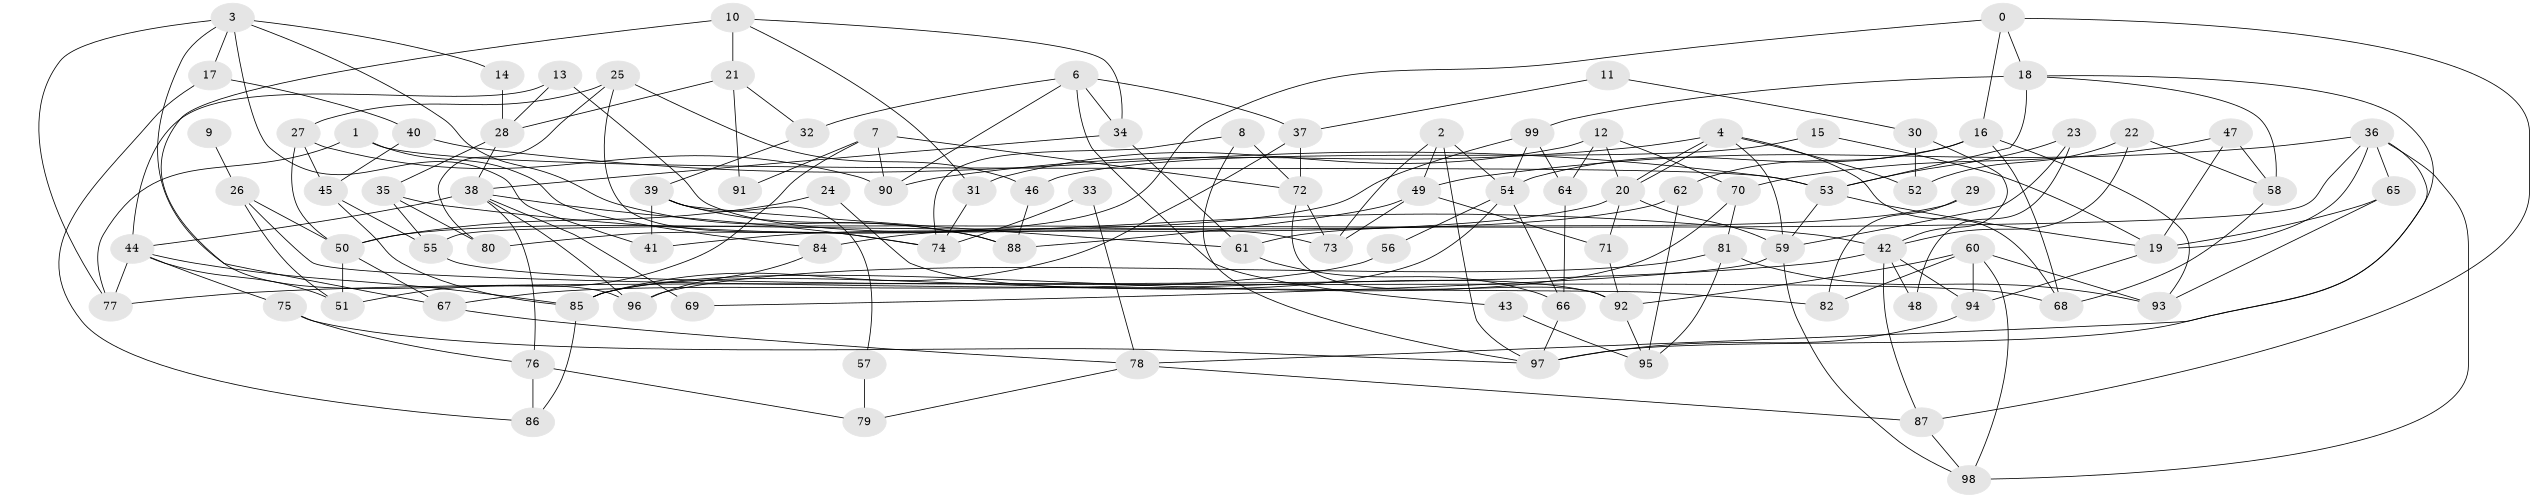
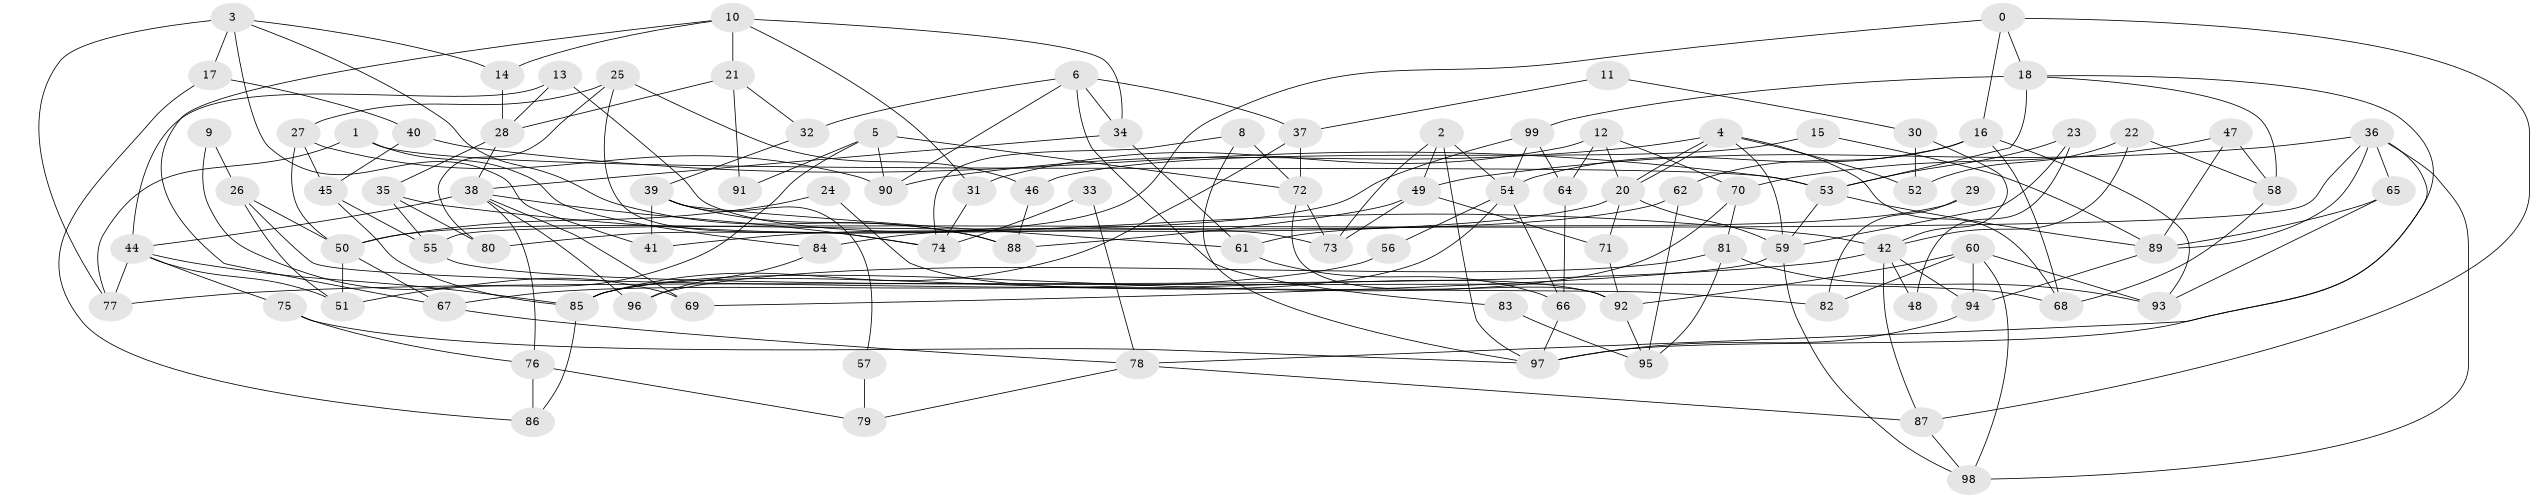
edge "10" -- "14": added
node "7": label "7" -> "5"
node "19": label "19" -> "89"
edge "9" -- "69": added
edge "3" -- "96": removed
node "43": label "43" -> "83"
